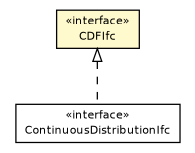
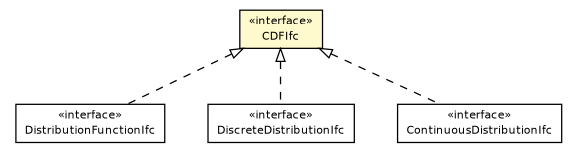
node "DistributionFunctionIfc": added
node "DiscreteDistributionIfc": added
